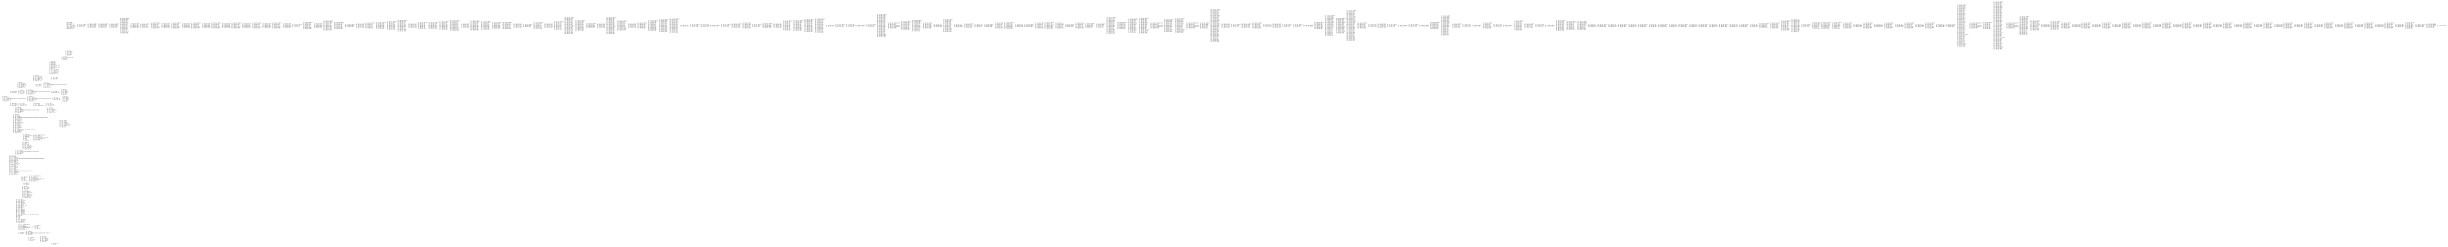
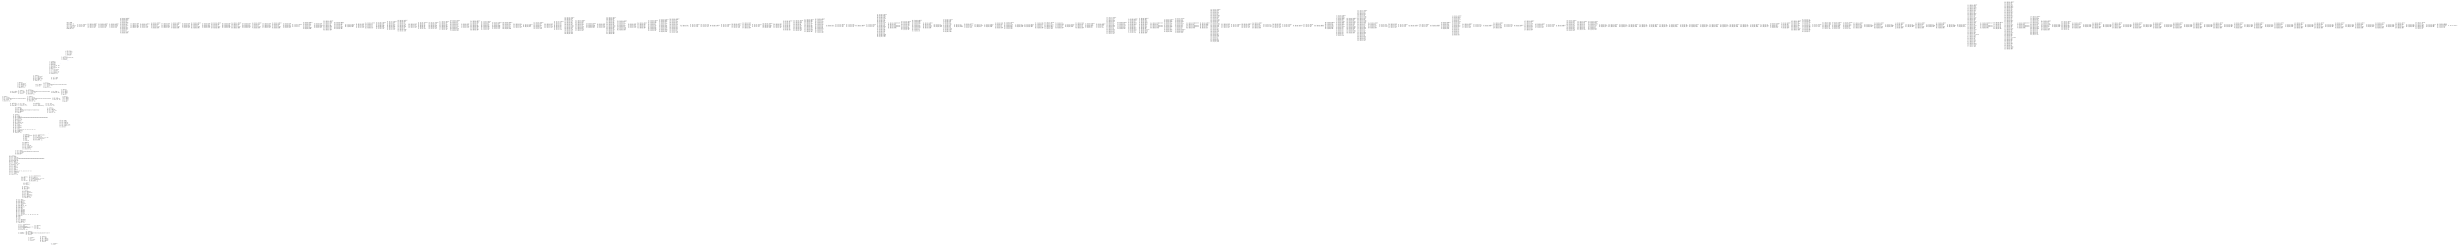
node "8fb: [NO_SSA] JUMPDEST 8fc: [NO_SSA] CALLER": added
